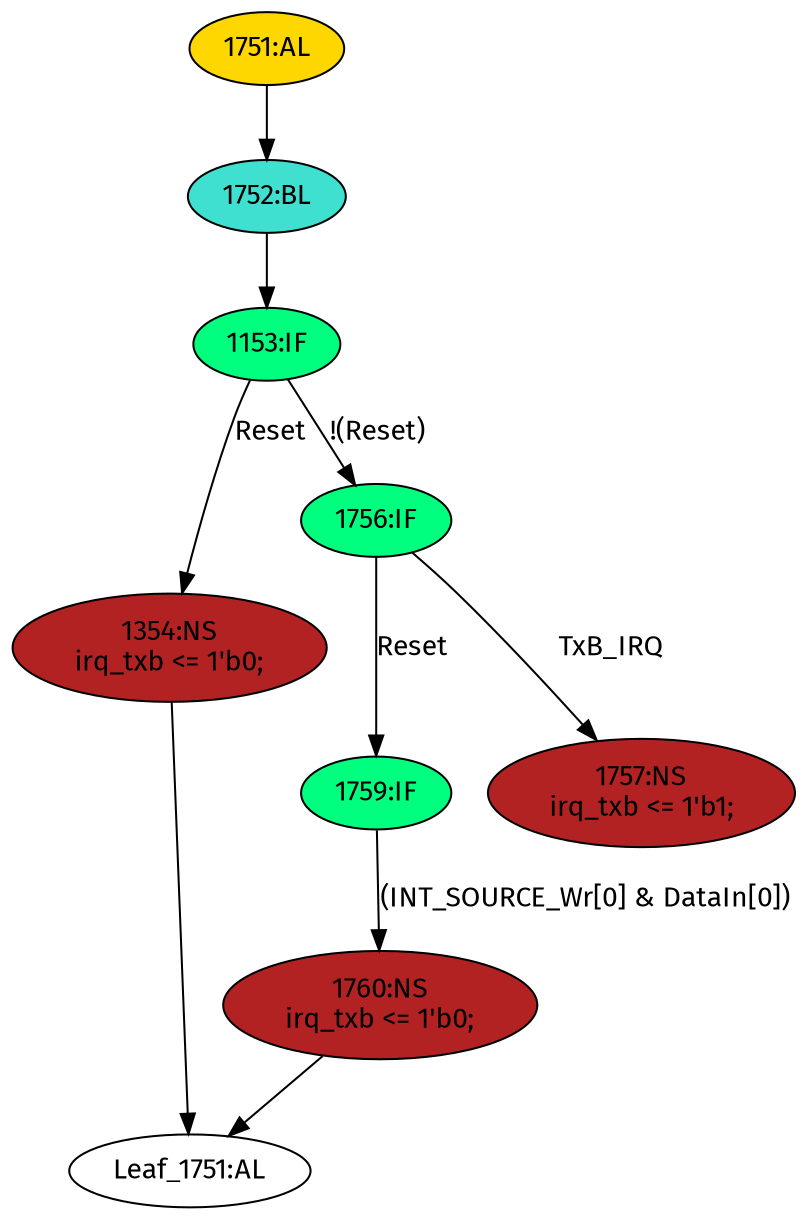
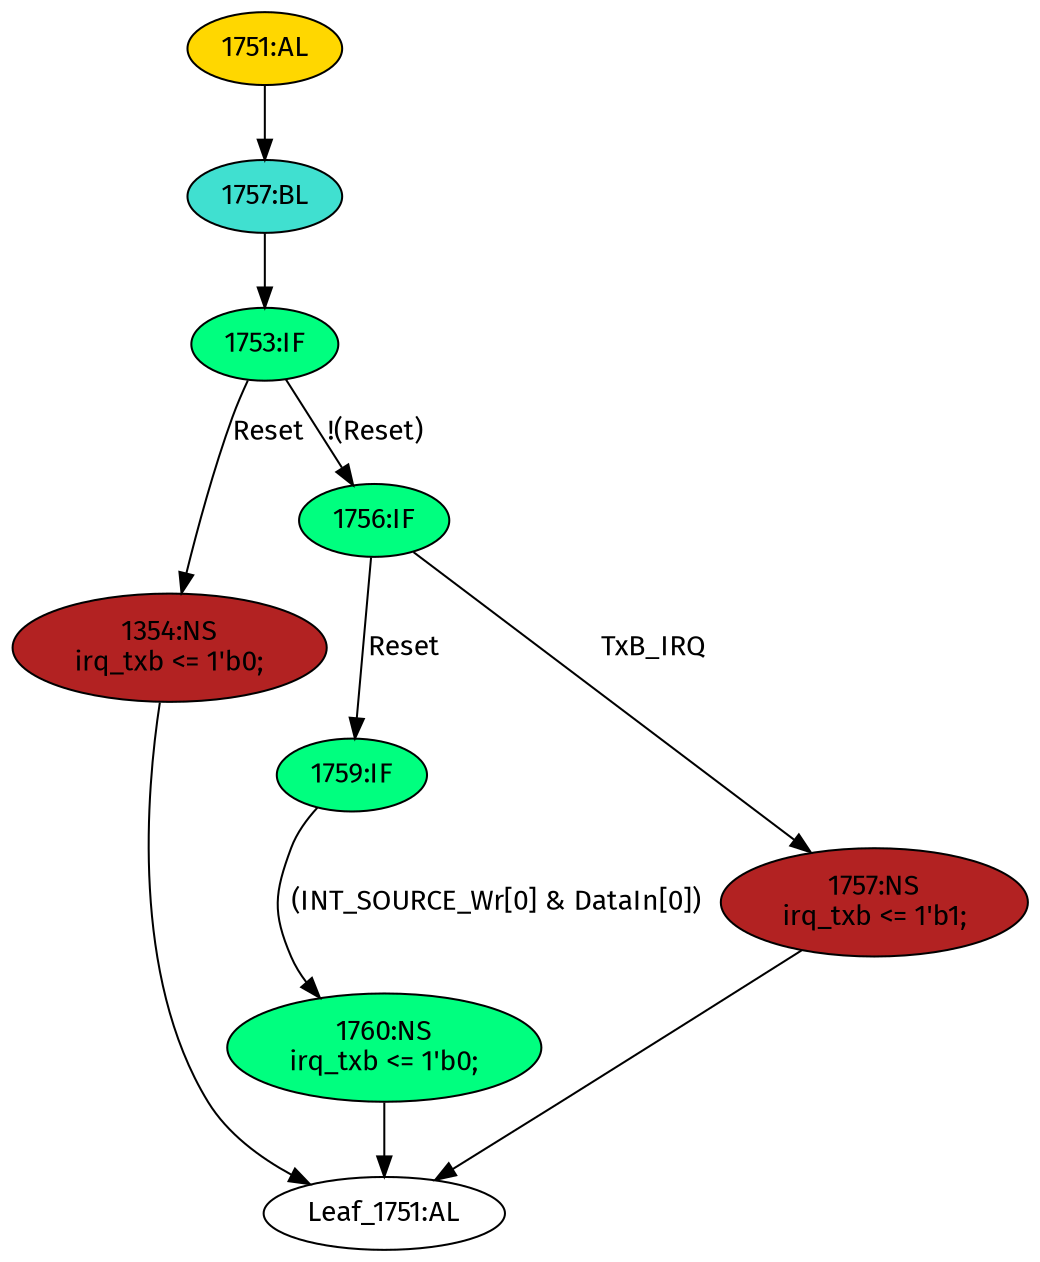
node "1752:BL": label "1752:BL" -> "1757:BL"
node "1153:IF": label "1153:IF" -> "1753:IF"
node "1760:NS irq_txb <= 1'b0;": fillcolor firebrick -> springgreen
edge "1757:NS irq_txb <= 1'b1;" -> "Leaf_1751:AL": added
